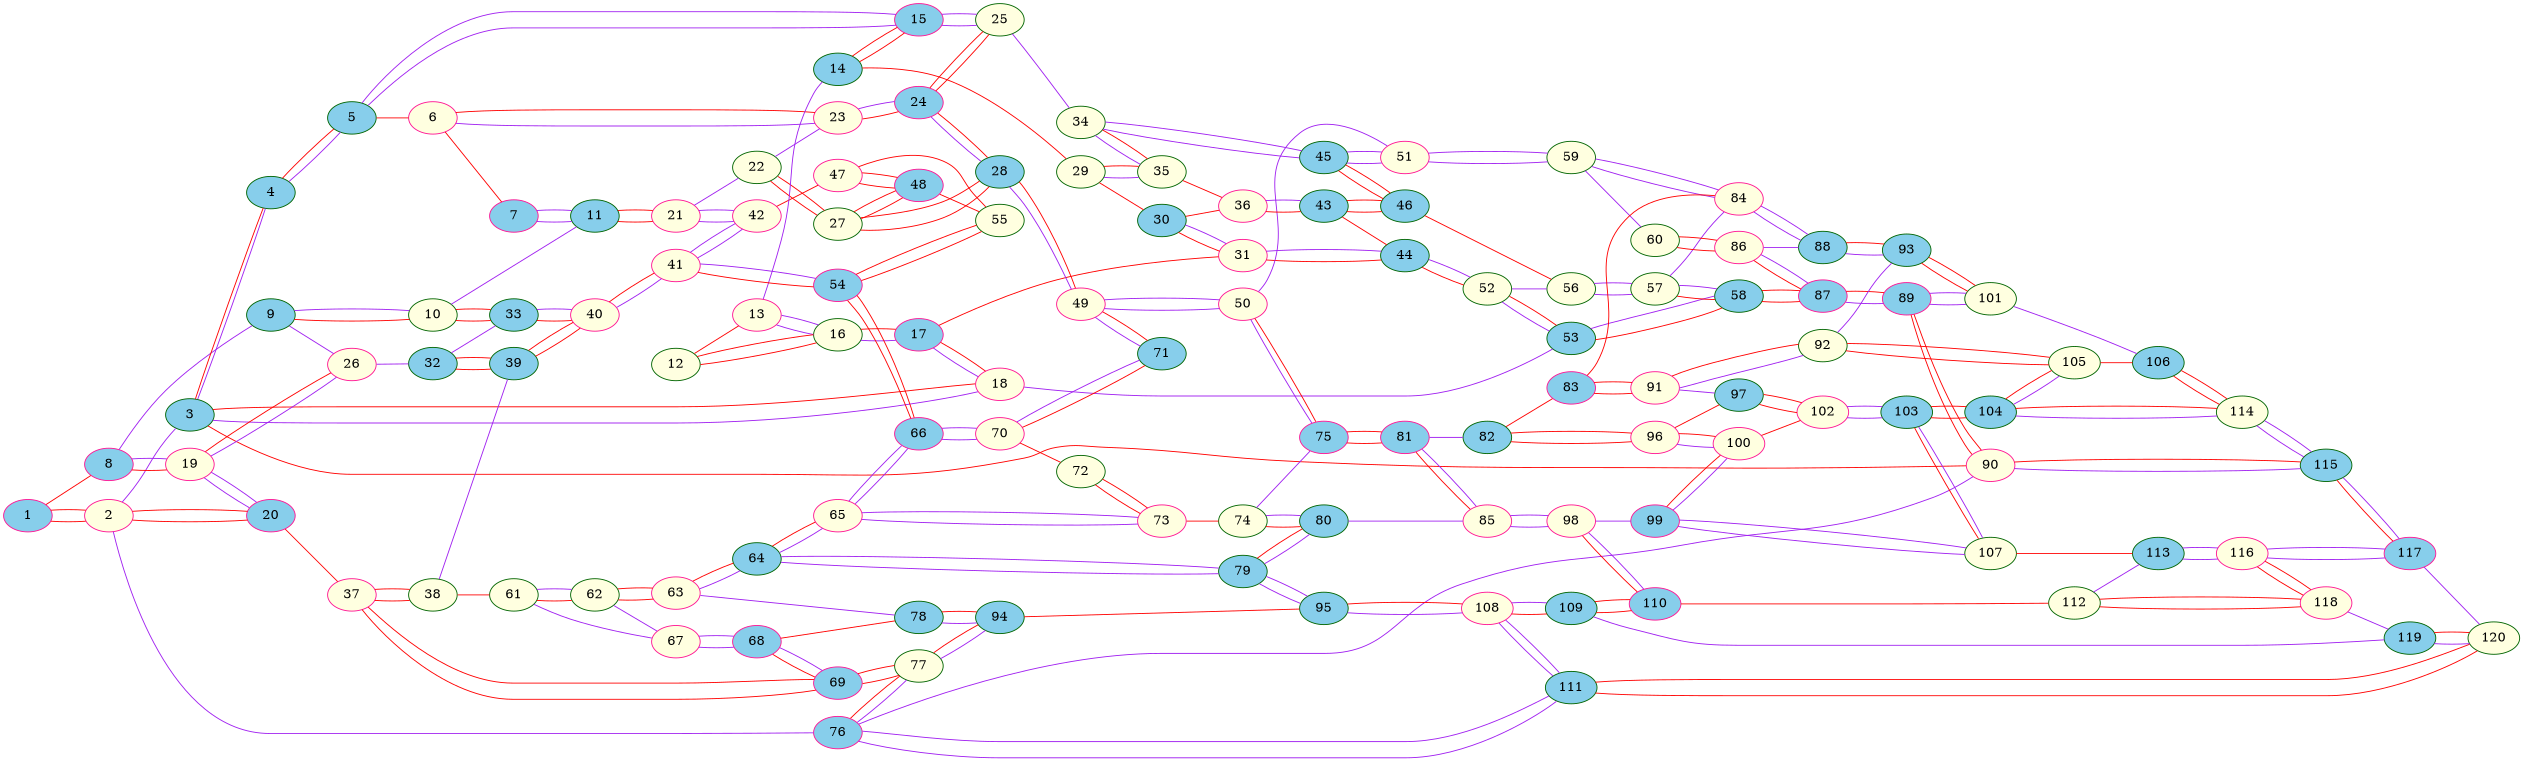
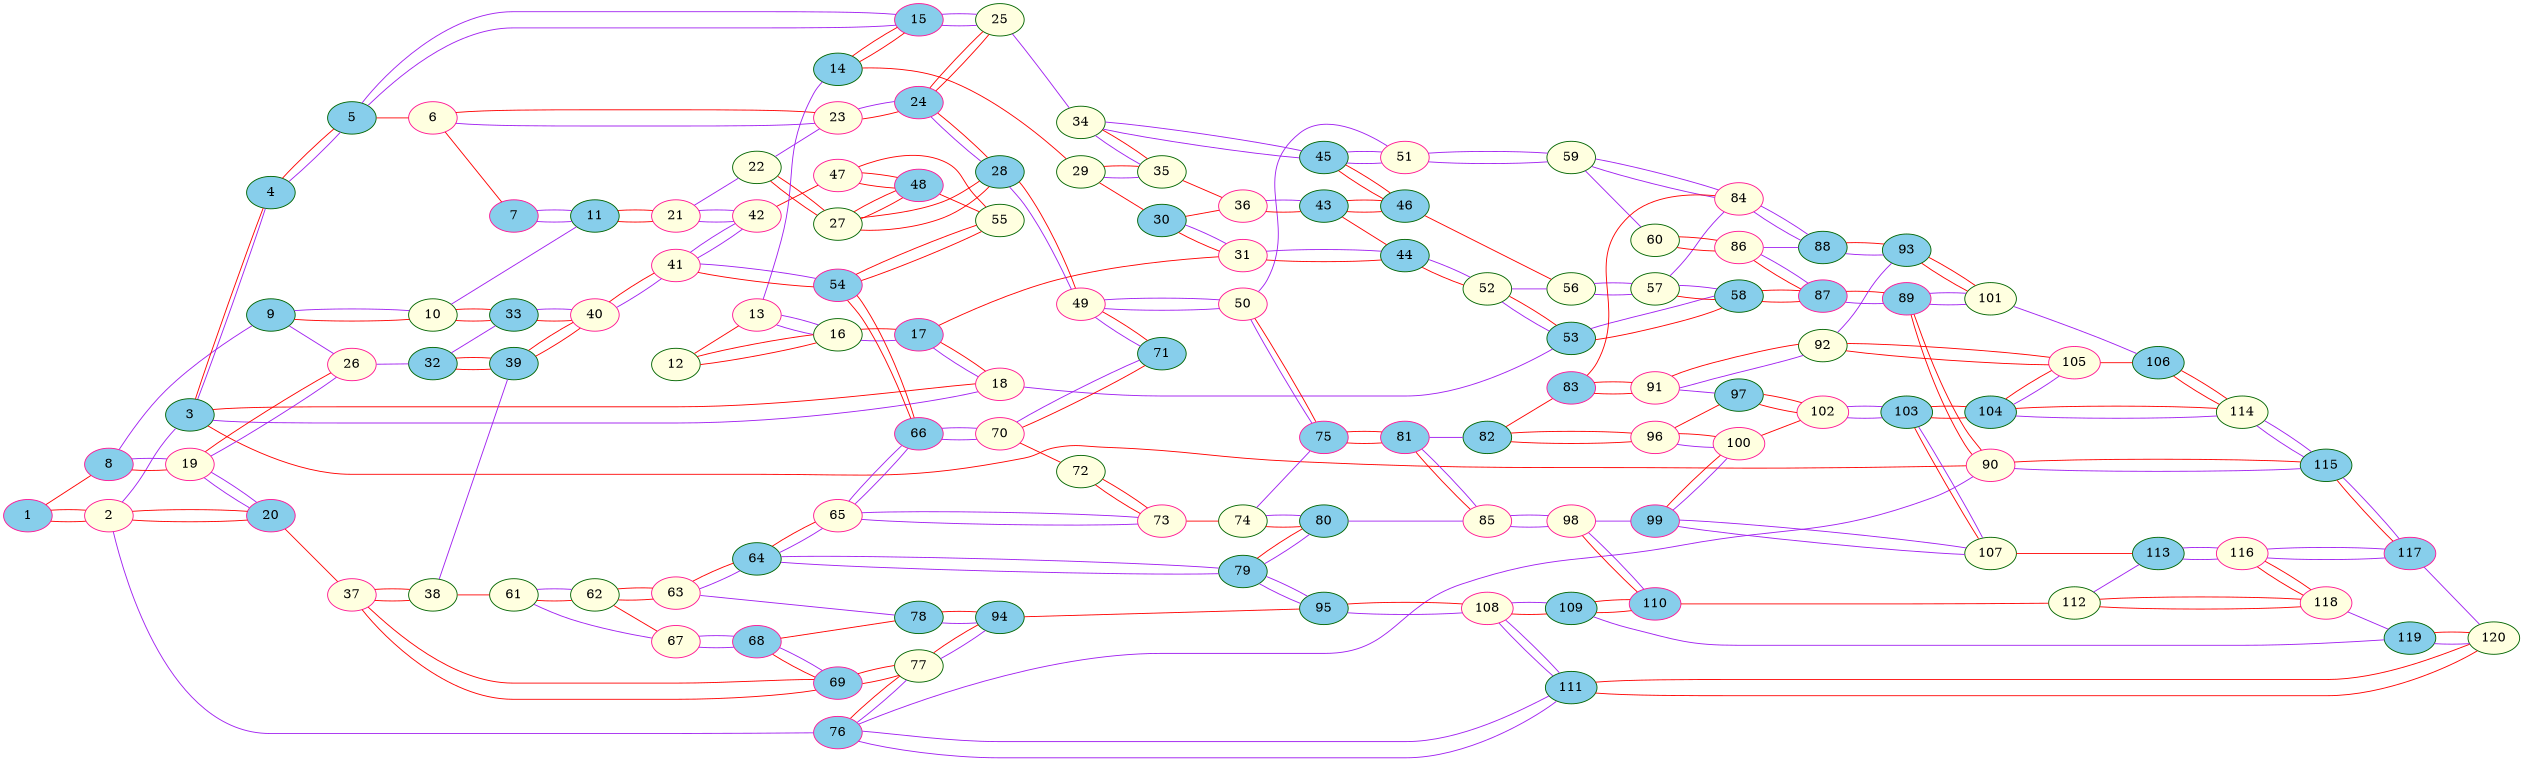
node "105": color darkgreen -> deeppink
edge "62" -- "67": color purple -> red
